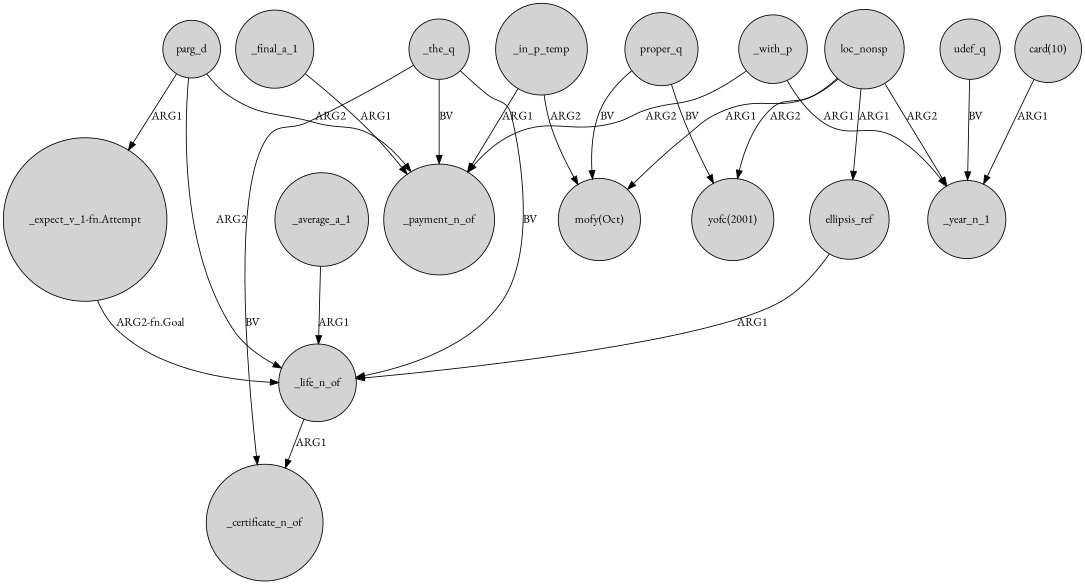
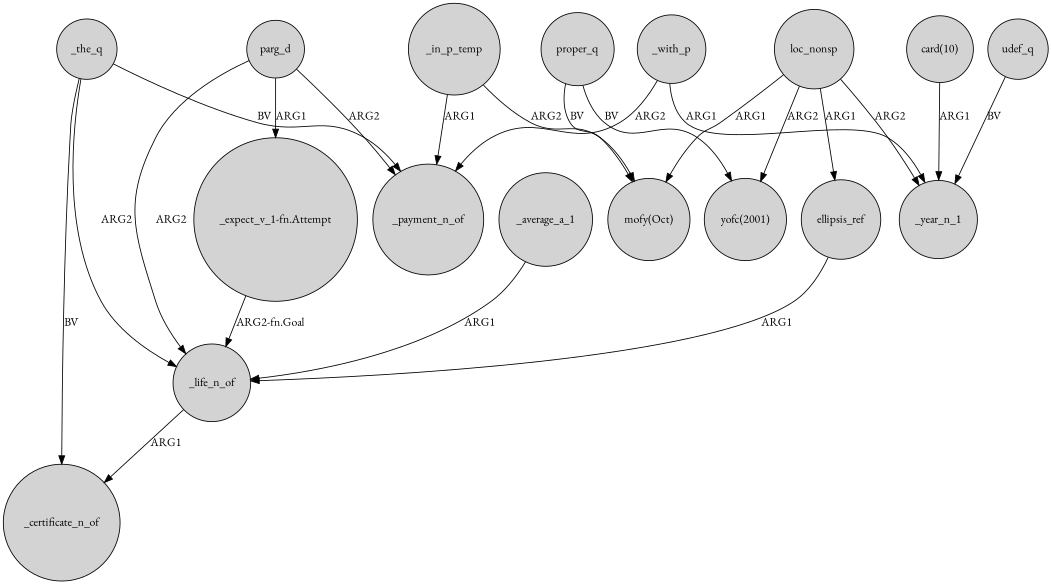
node "_final_a_1": removed
edge "_the_q" -> "_life_n_of": label "BV" -> "ARG2"
